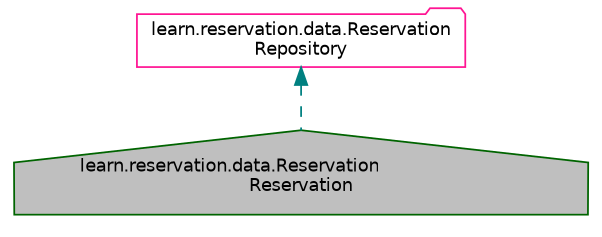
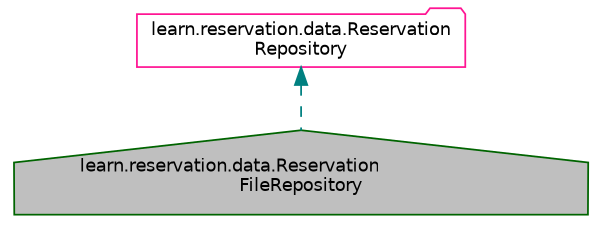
node "learn.reservation.data.Reservation Reservation": label "learn.reservation.data.Reservation Reservation" -> "learn.reservation.data.Reservation FileRepository"
